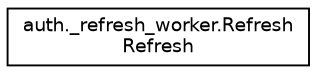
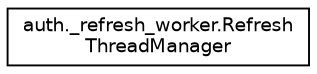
node "auth._refresh_worker.Refresh Refresh": label "auth._refresh_worker.Refresh Refresh" -> "auth._refresh_worker.Refresh ThreadManager"
